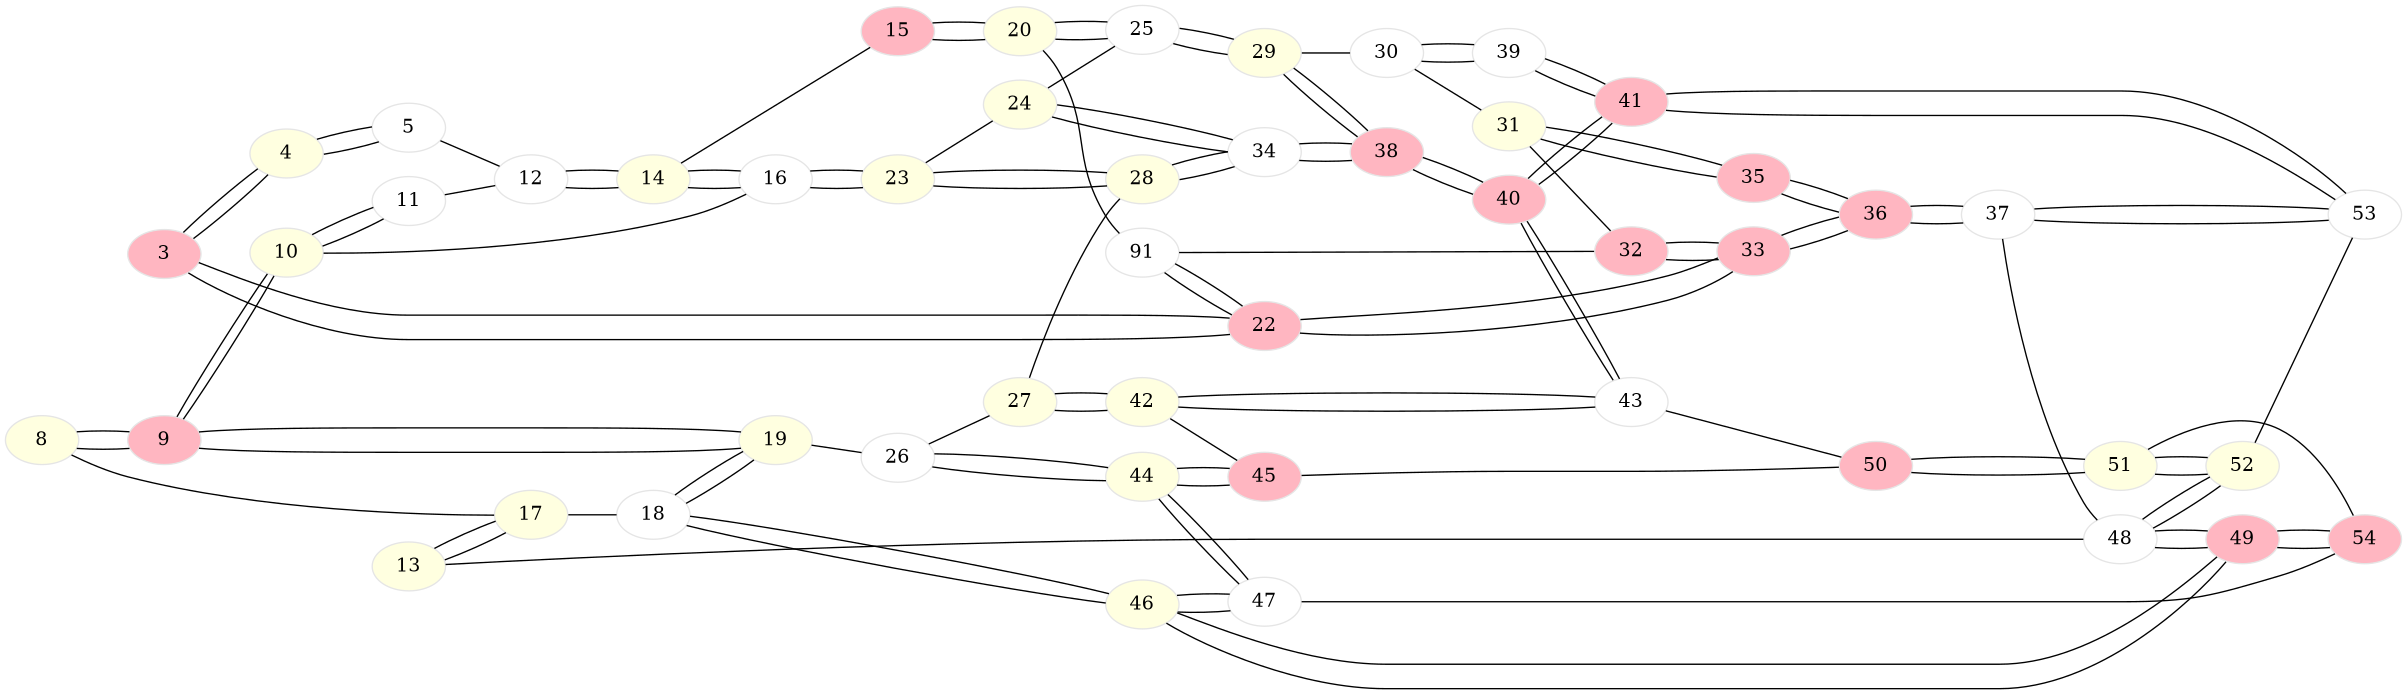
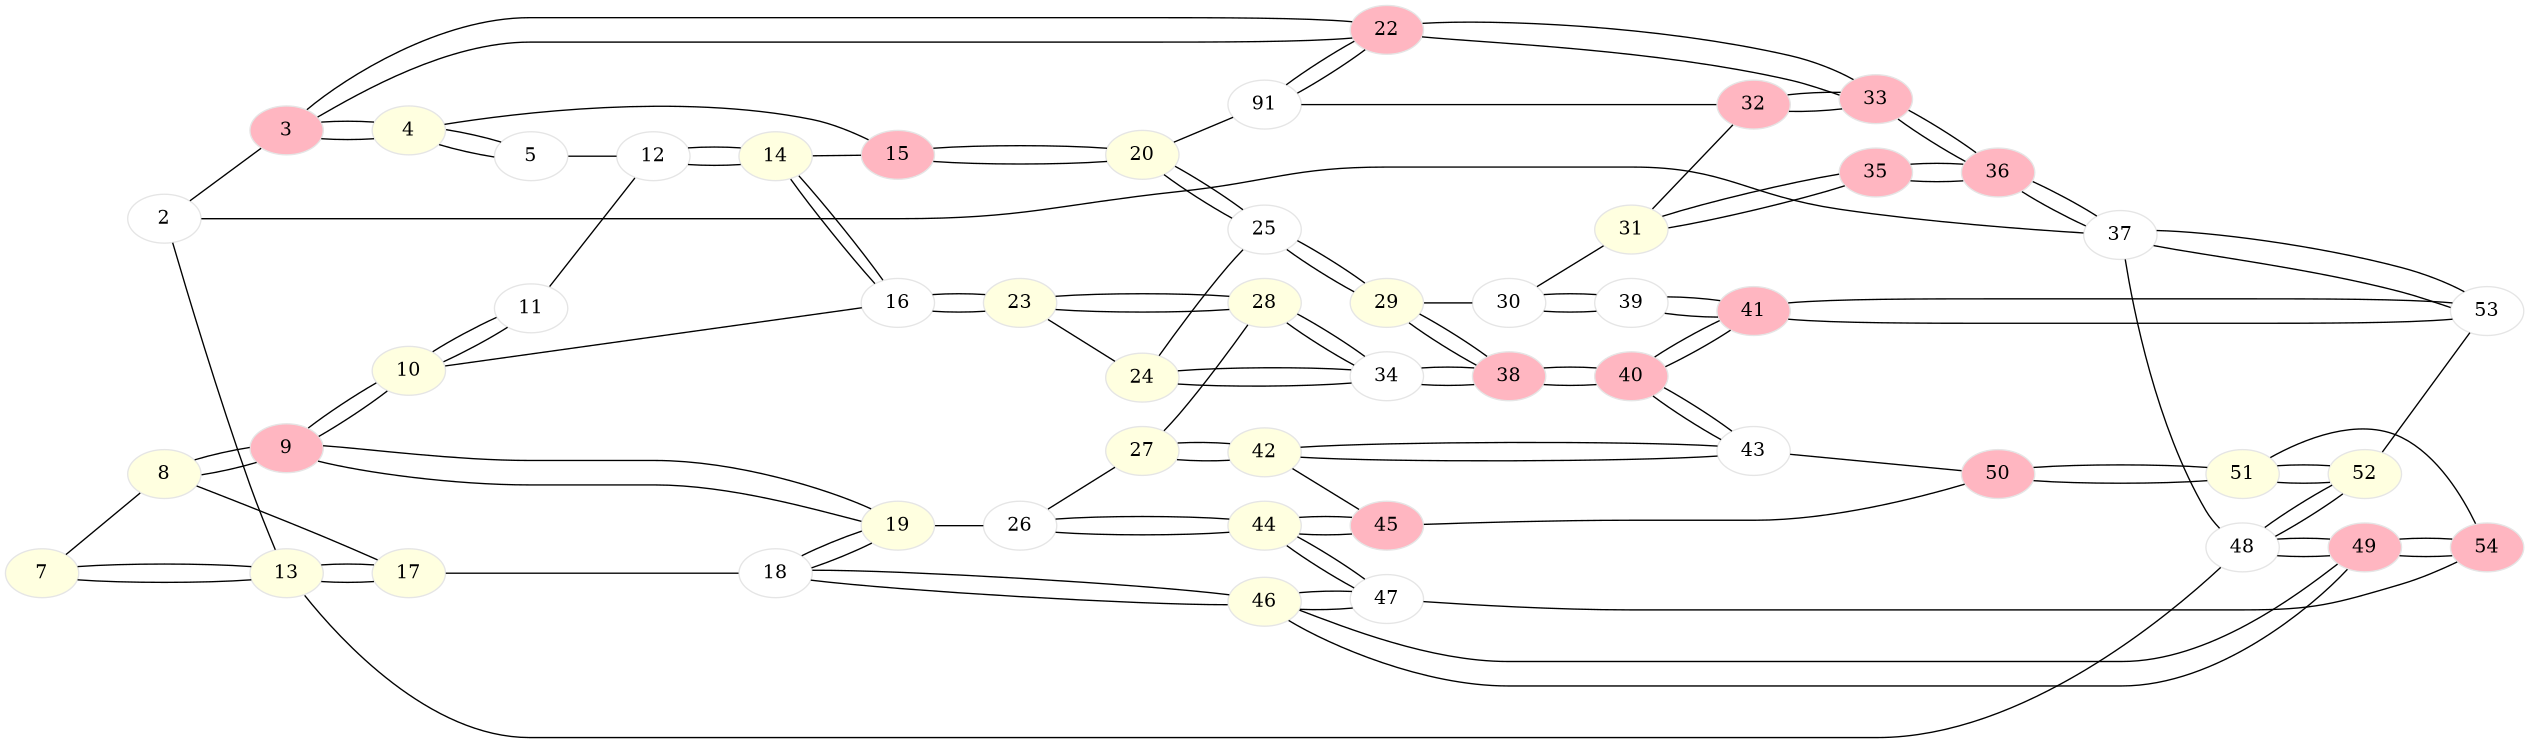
edge "4" -- "15": added
node "2": added
node "7": added
